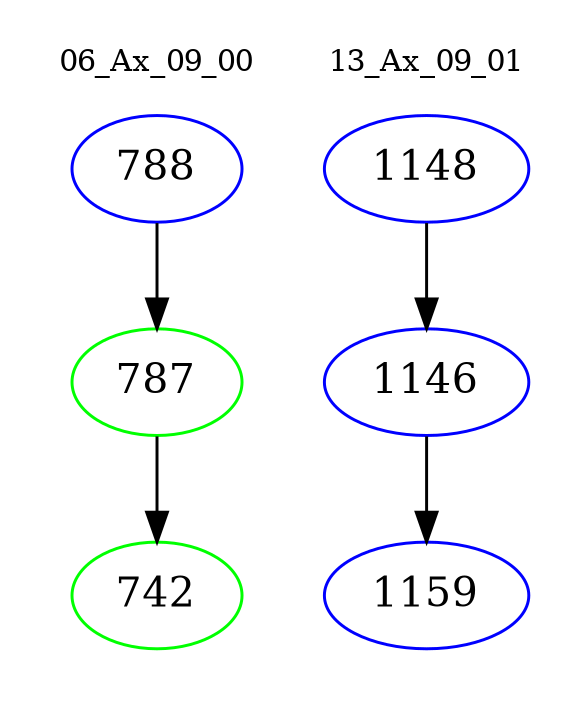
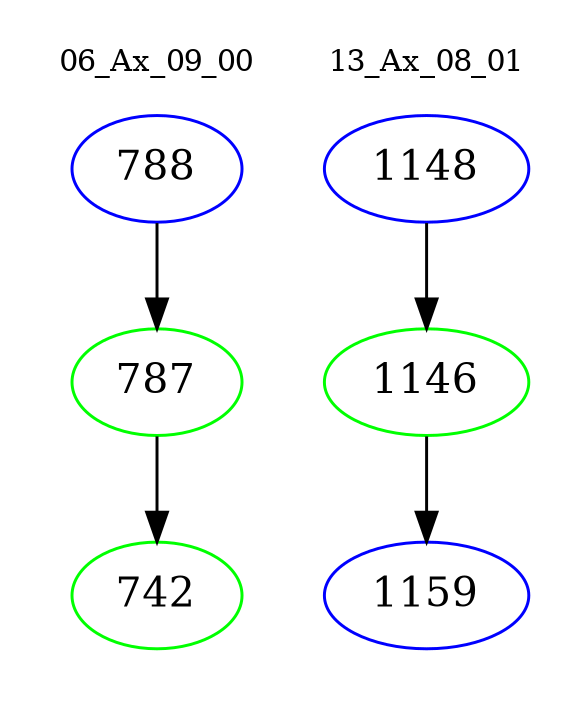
cluster "13_Ax_09_01": label "13_Ax_09_01" -> "13_Ax_08_01"
node "1146": color blue -> green
